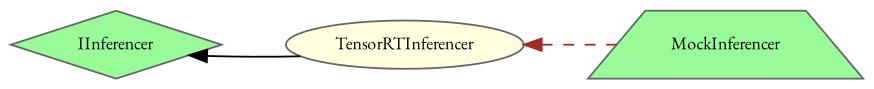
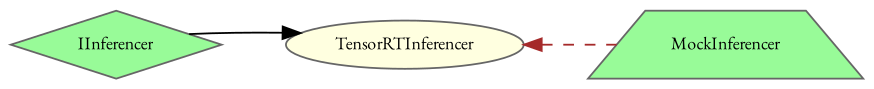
edge "TensorRTInferencer" -> "IInferencer": reversed
